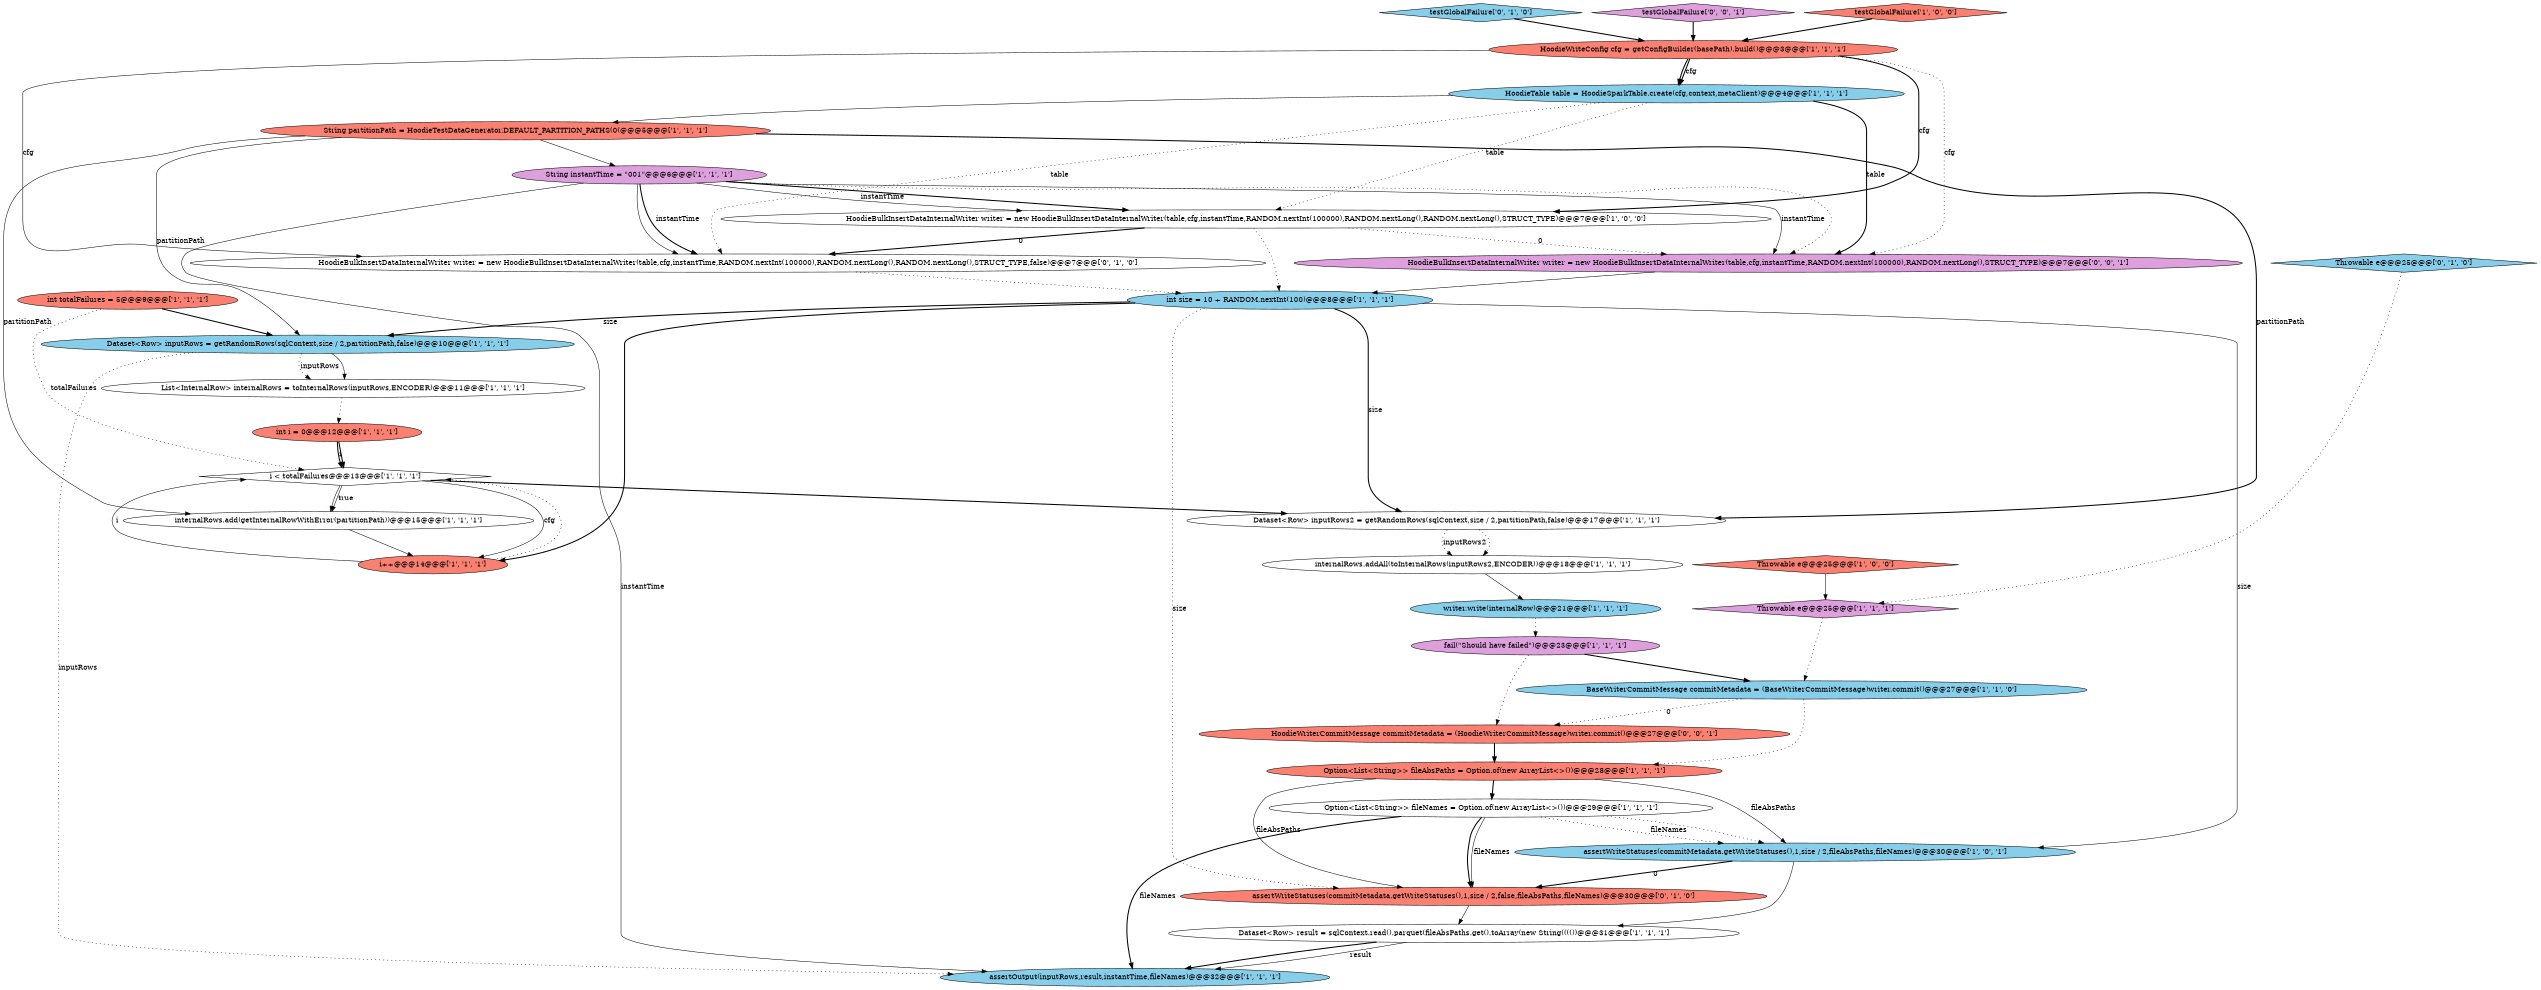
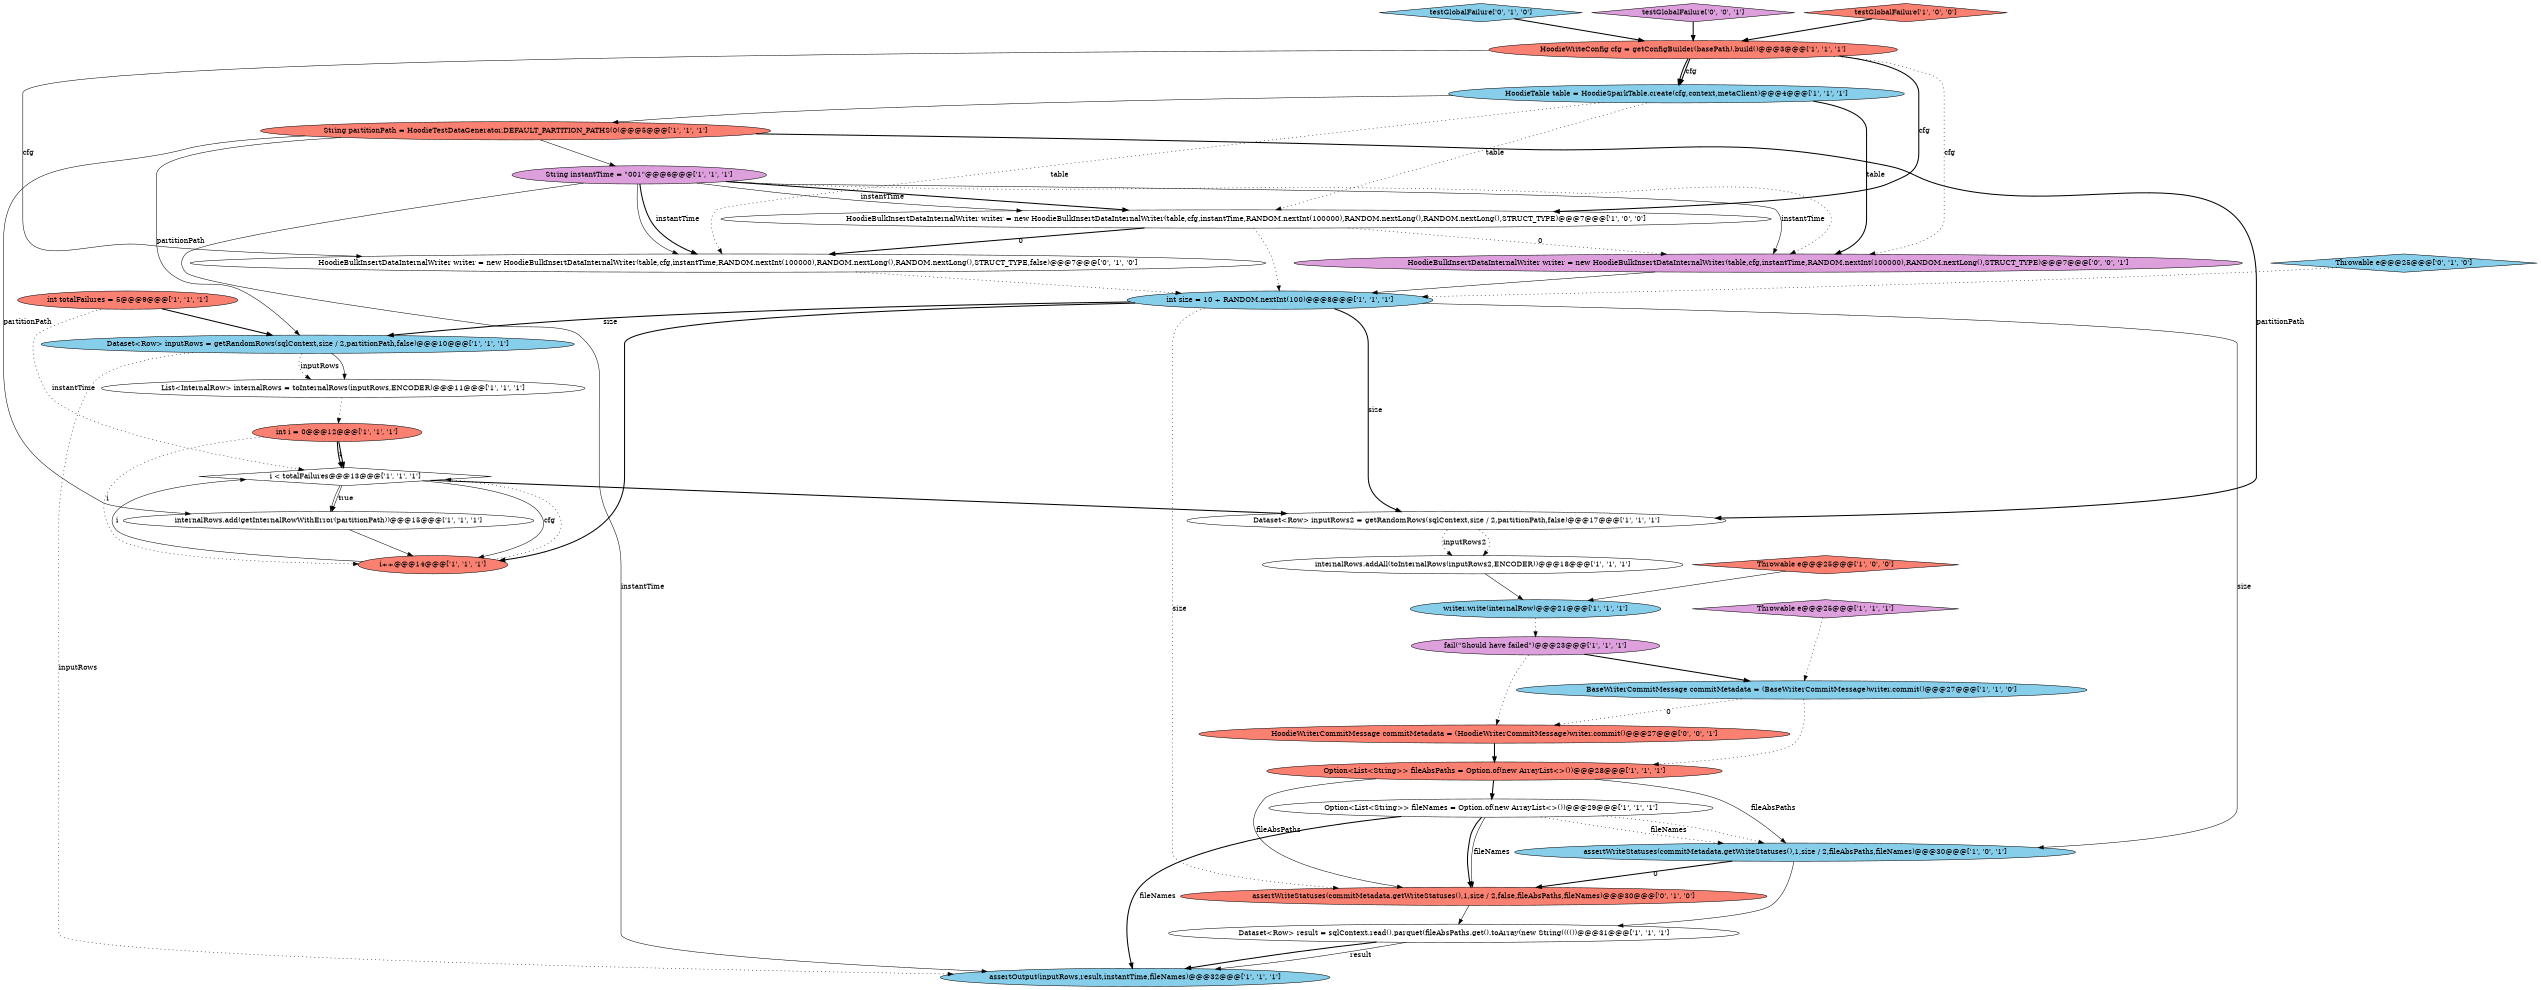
edge "int totalFailures = 5@@@9@@@['1', '1', '1']" -> "i < totalFailures@@@13@@@['1', '1', '1']": label "totalFailures" -> "instantTime"
edge "int i = 0@@@12@@@['1', '1', '1']" -> "i++@@@14@@@['1', '1', '1']": added, label "i"
edge "Throwable e@@@25@@@['0', '1', '0']" -> "Throwable e@@@25@@@['1', '1', '1']": now "Throwable e@@@25@@@['0', '1', '0']" -> "int size = 10 + RANDOM.nextInt(100)@@@8@@@['1', '1', '1']"
edge "Throwable e@@@25@@@['1', '0', '0']" -> "Throwable e@@@25@@@['1', '1', '1']": now "Throwable e@@@25@@@['1', '0', '0']" -> "writer.write(internalRow)@@@21@@@['1', '1', '1']"
